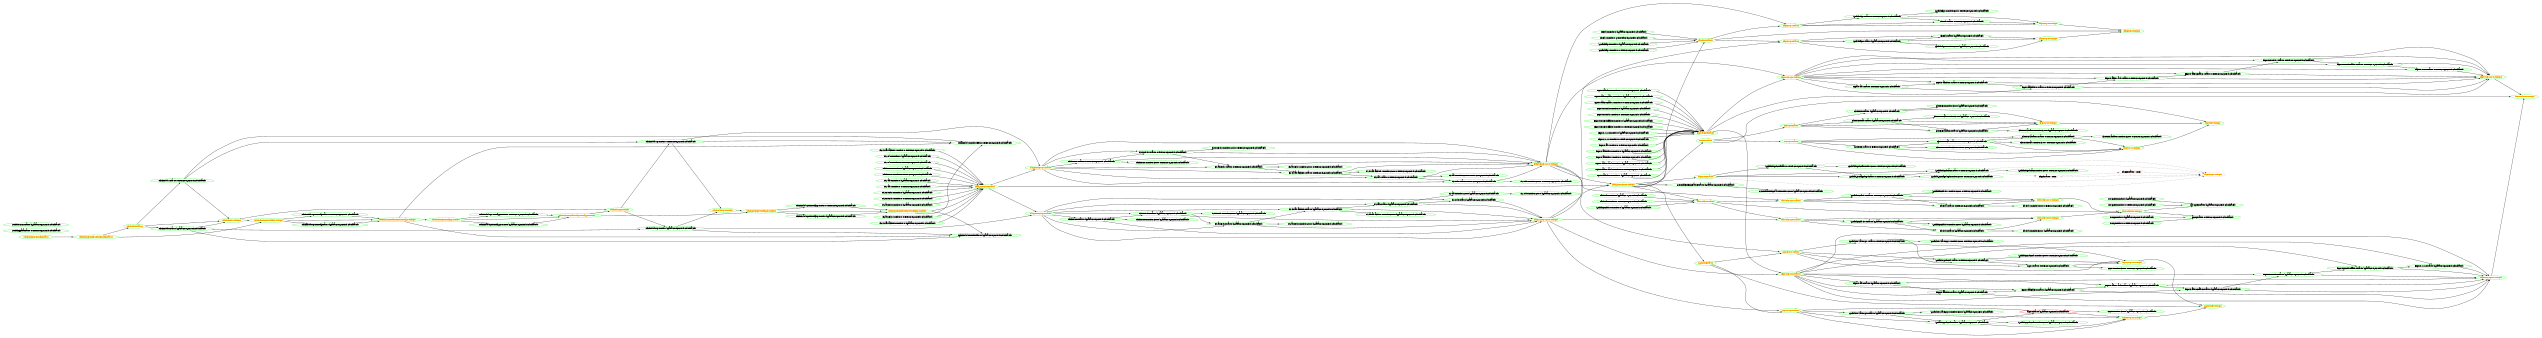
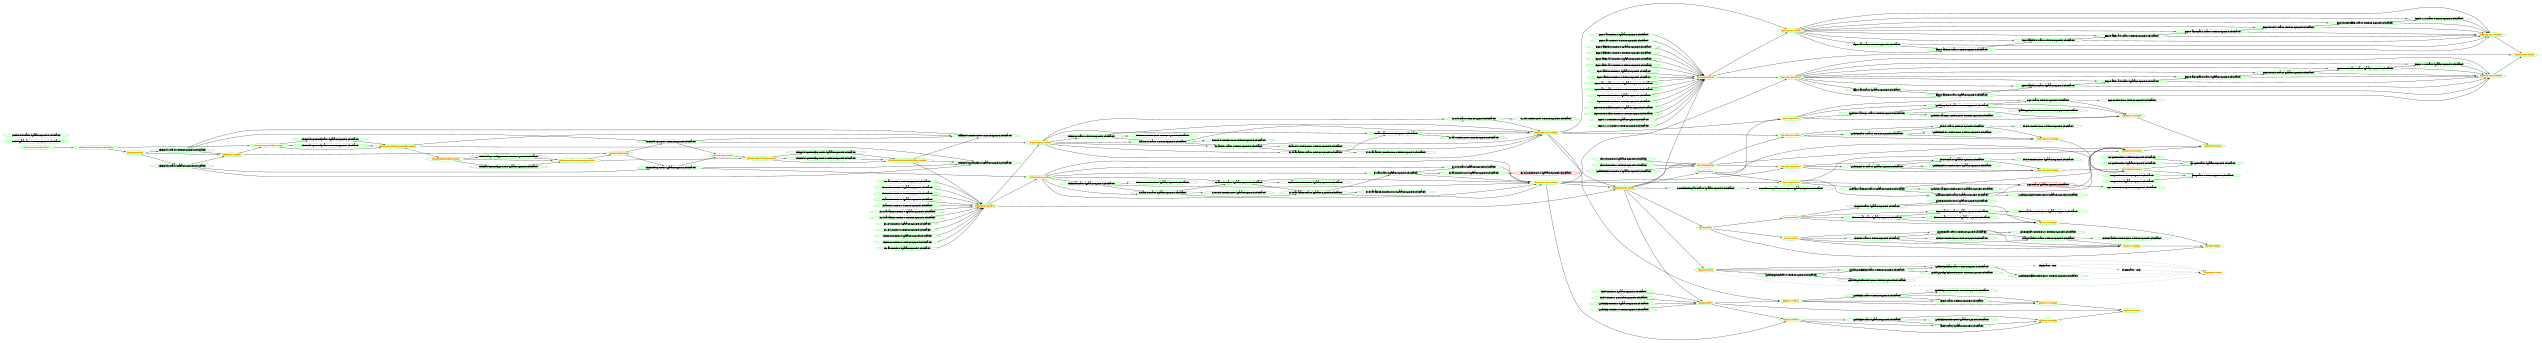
node "ExportMail:0_monitor_0 hypatia-corosync.nevis.columbia.edu": added
edge "FSMail:1_start_0 orestes-corosync.nevis.columbia.edu" -> "FSWork:1_start_0 orestes-corosync.nevis.columbia.edu": style bold -> dashed
node "FSWork:0_monitor_20000 hypatia-corosync.nevis.columbia.edu": color green -> red
node "Cups:0_monitor_30000 hypatia-corosync.nevis.columbia.edu": label "Cups:0_monitor_30000 hypatia-corosync.nevis.columbia.edu" -> "Cups:0_monitor_30000 promote-corosync.nevis.columbia.edu"
